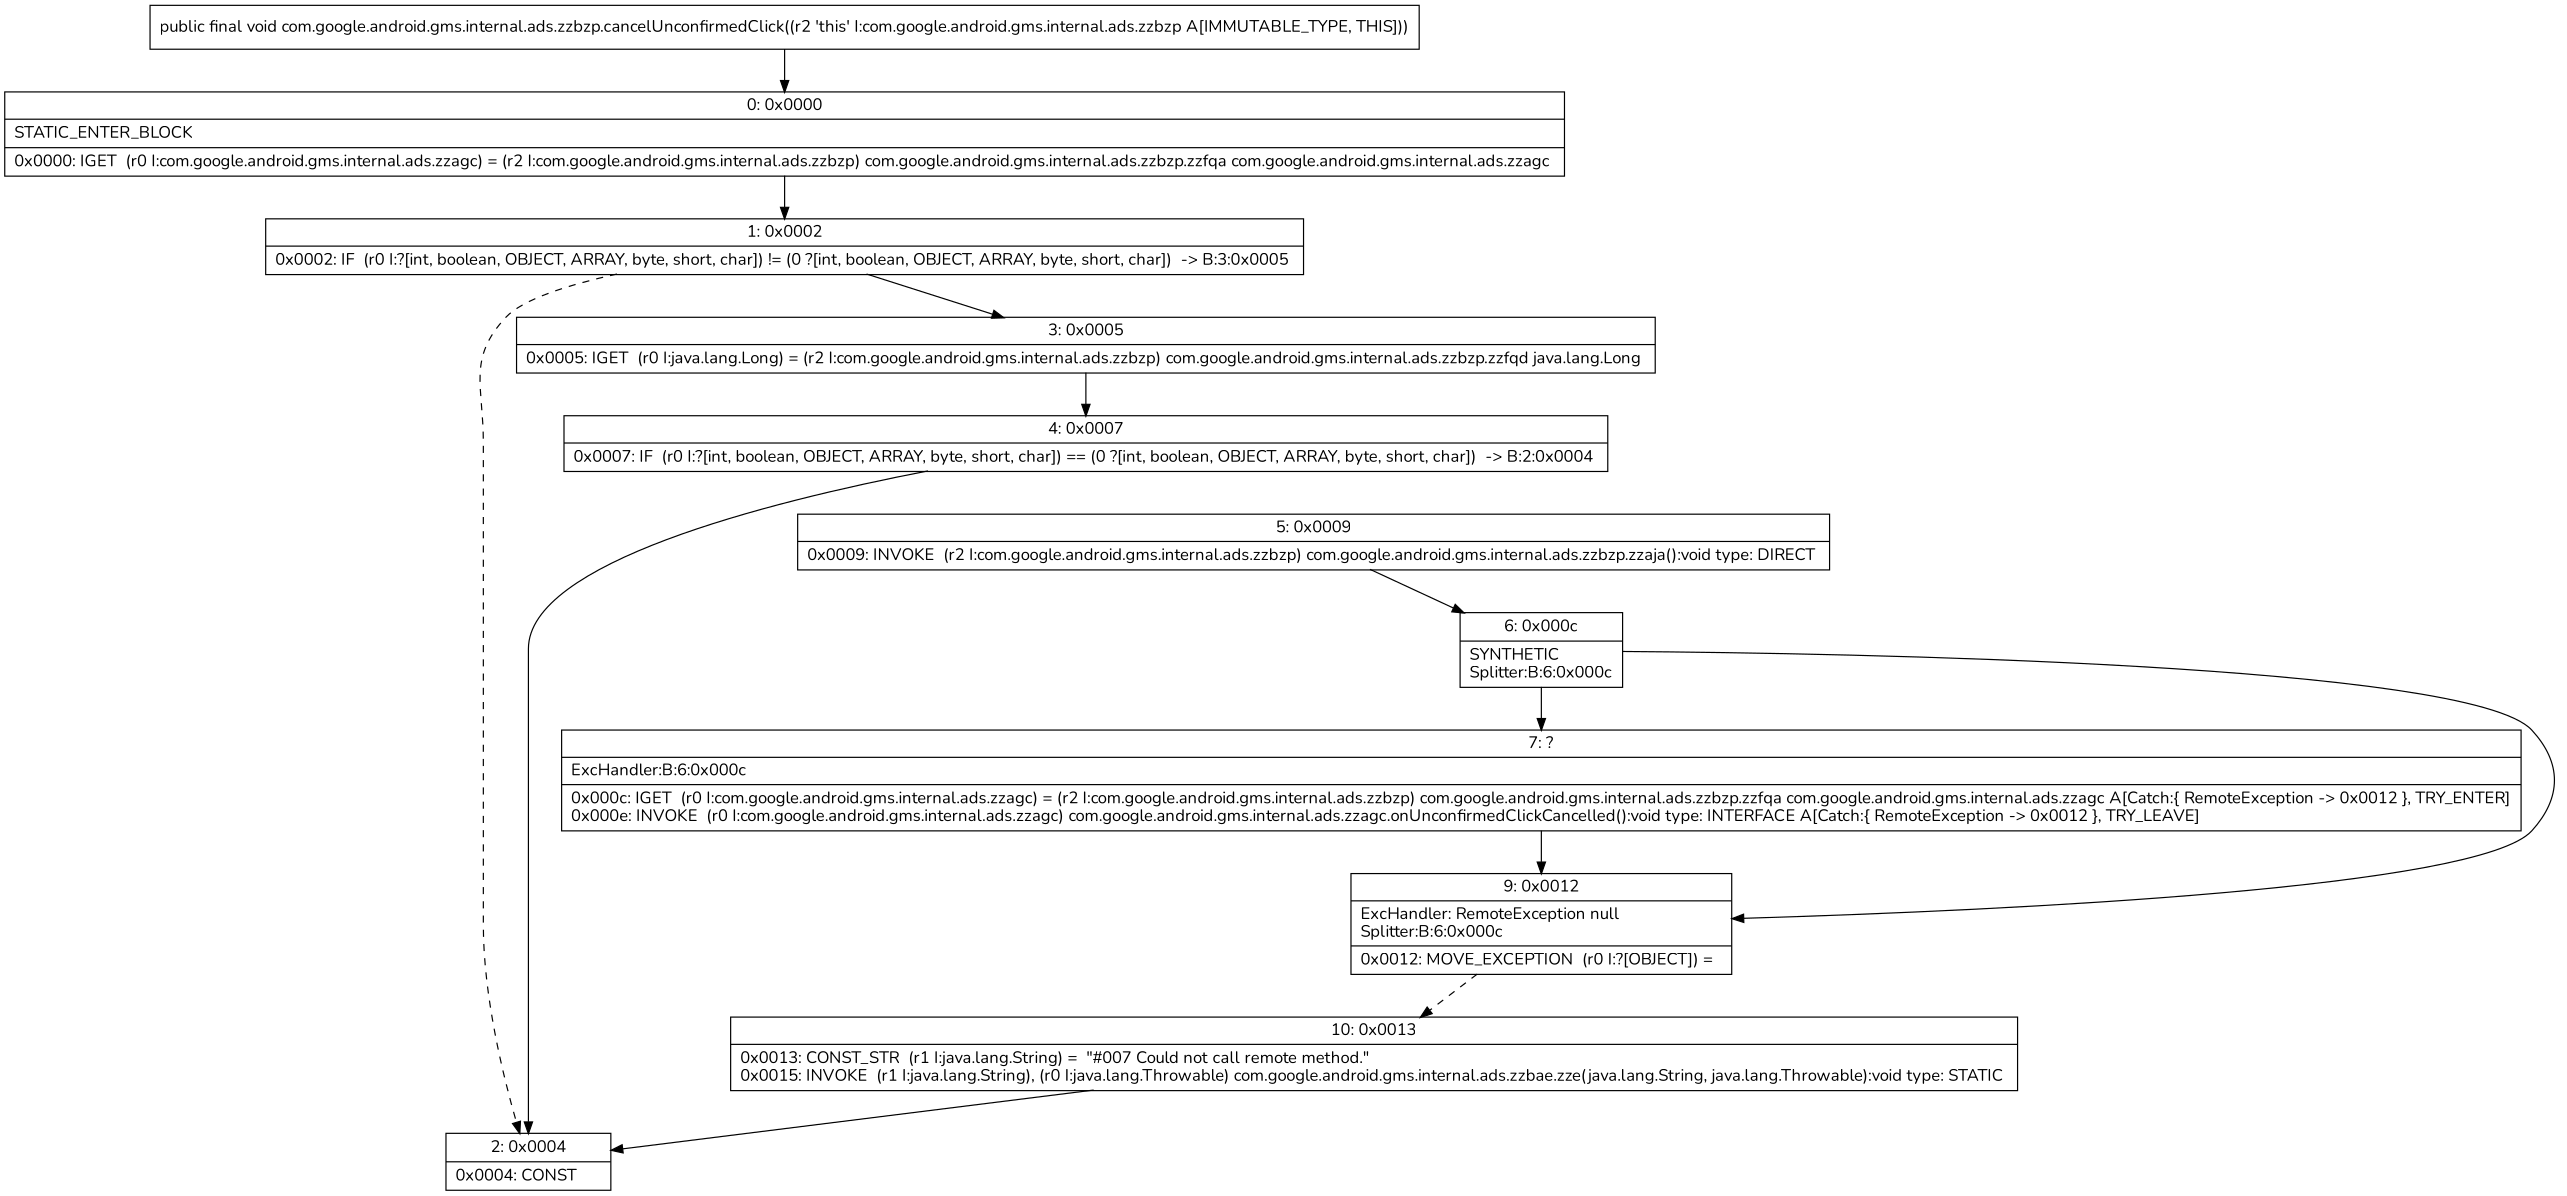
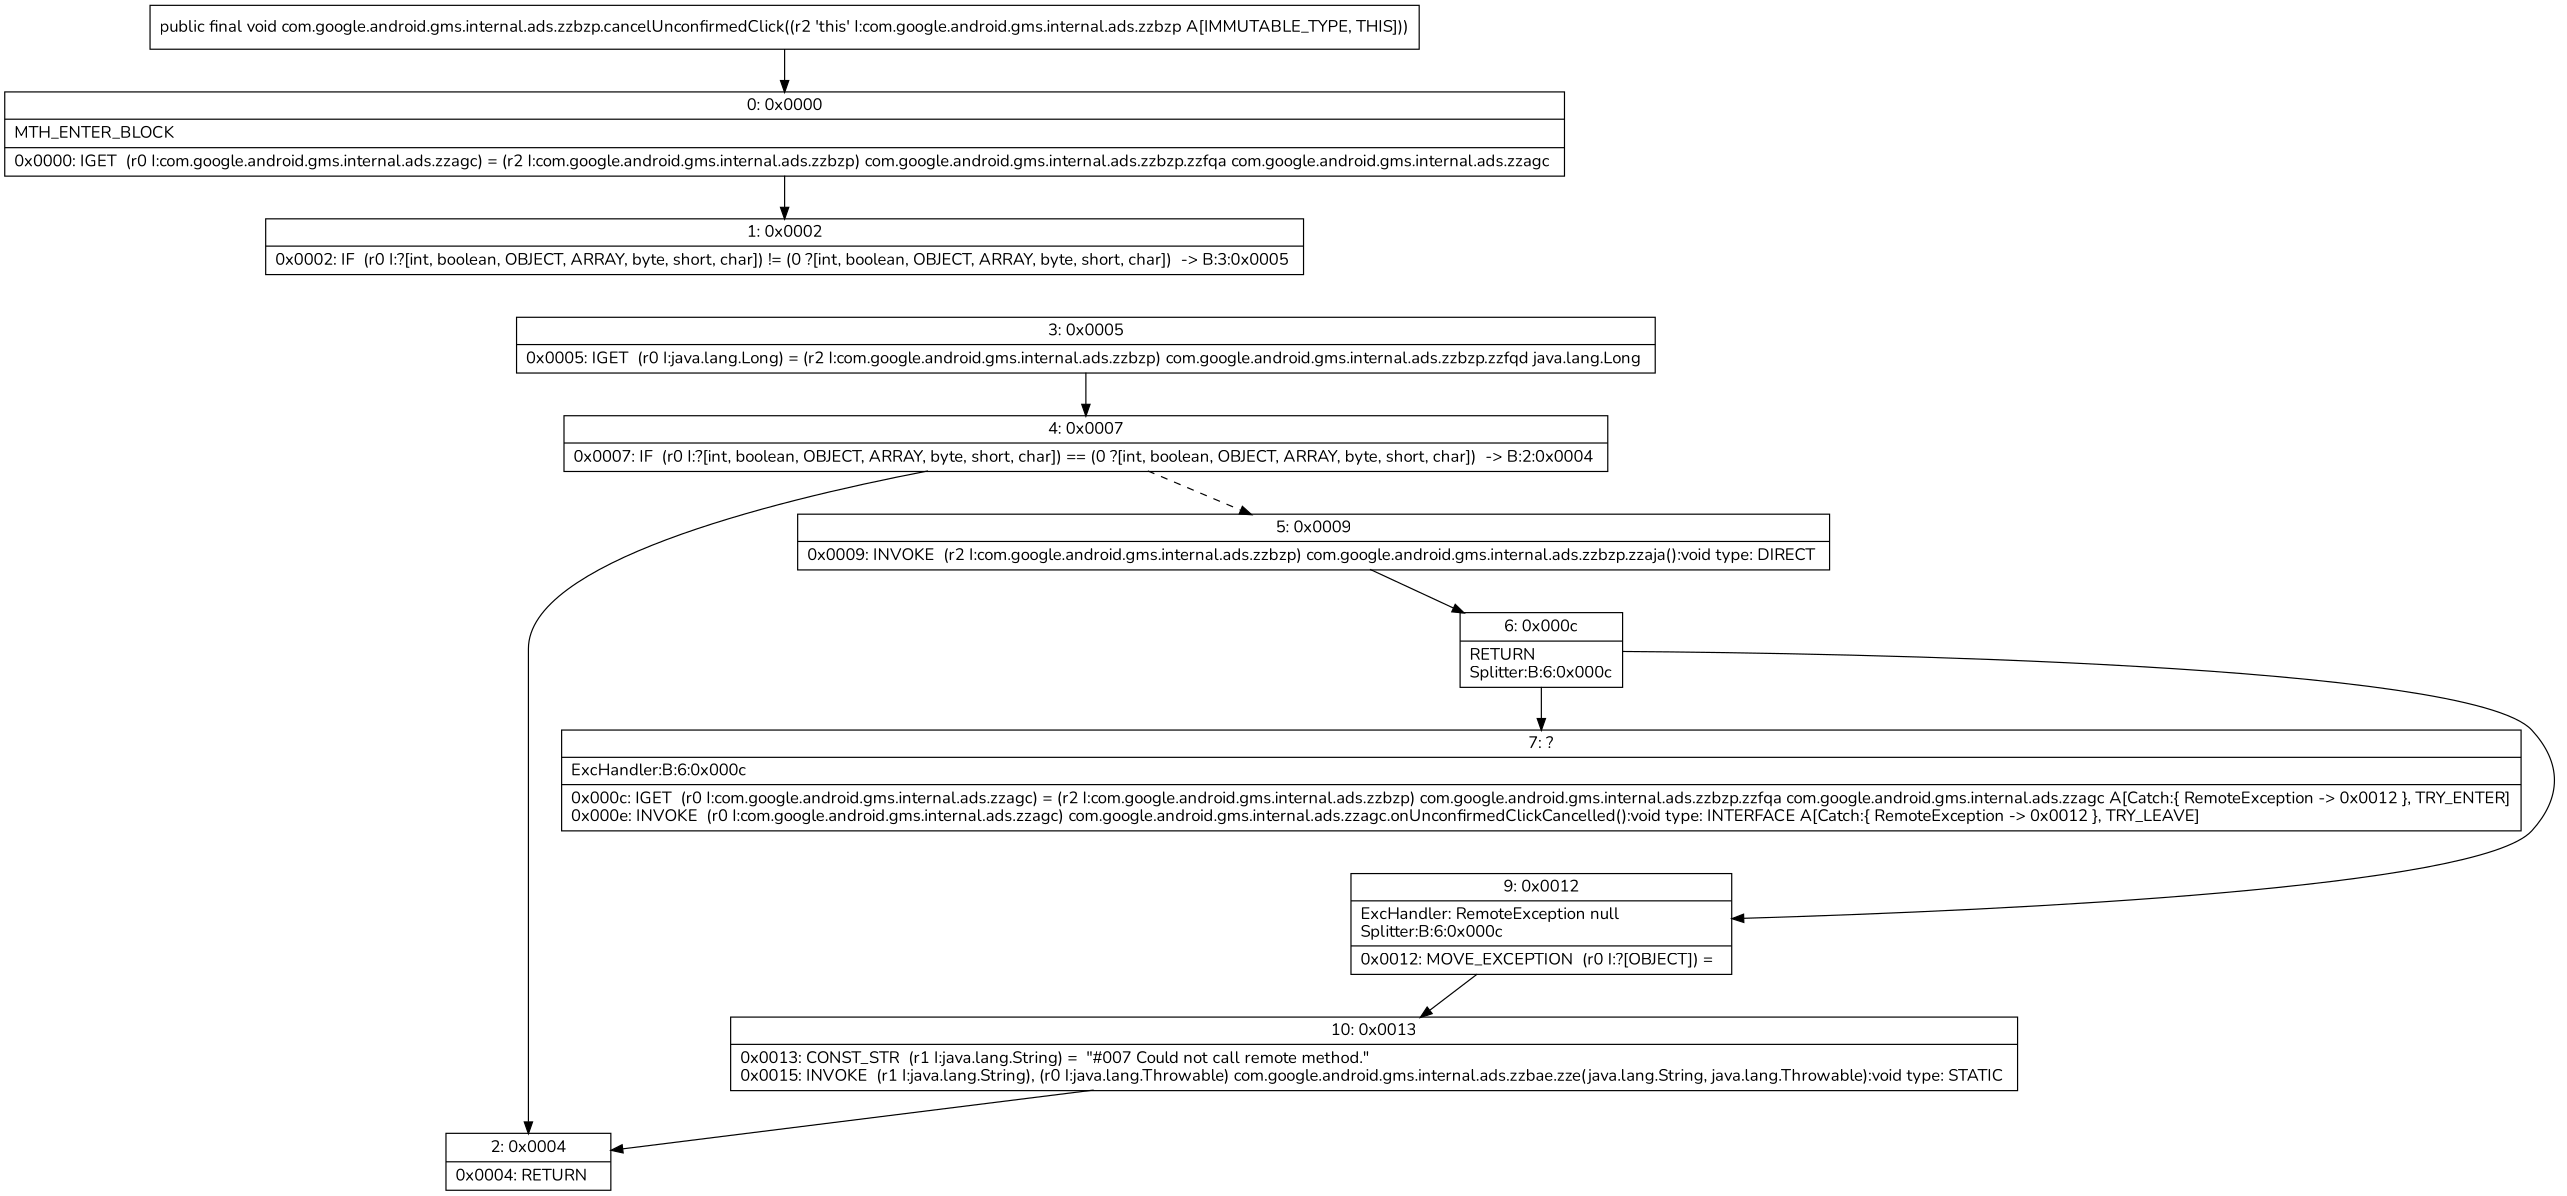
node "0: 0x0000": text "STATIC_ENTER_BLOCK" -> "MTH_ENTER_BLOCK"
edge "1: 0x0002" -> "3: 0x0005": removed
edge "4: 0x0007" -> "5: 0x0009": added
node "6: 0x000c": text "SYNTHETIC" -> "RETURN"
edge "1: 0x0002" -> "2: 0x0004": removed
edge "7: ?" -> "9: 0x0012": removed
edge "9: 0x0012" -> "10: 0x0013": style dashed -> solid
node "2: 0x0004": text "0x0004: CONST" -> "0x0004: RETURN"
